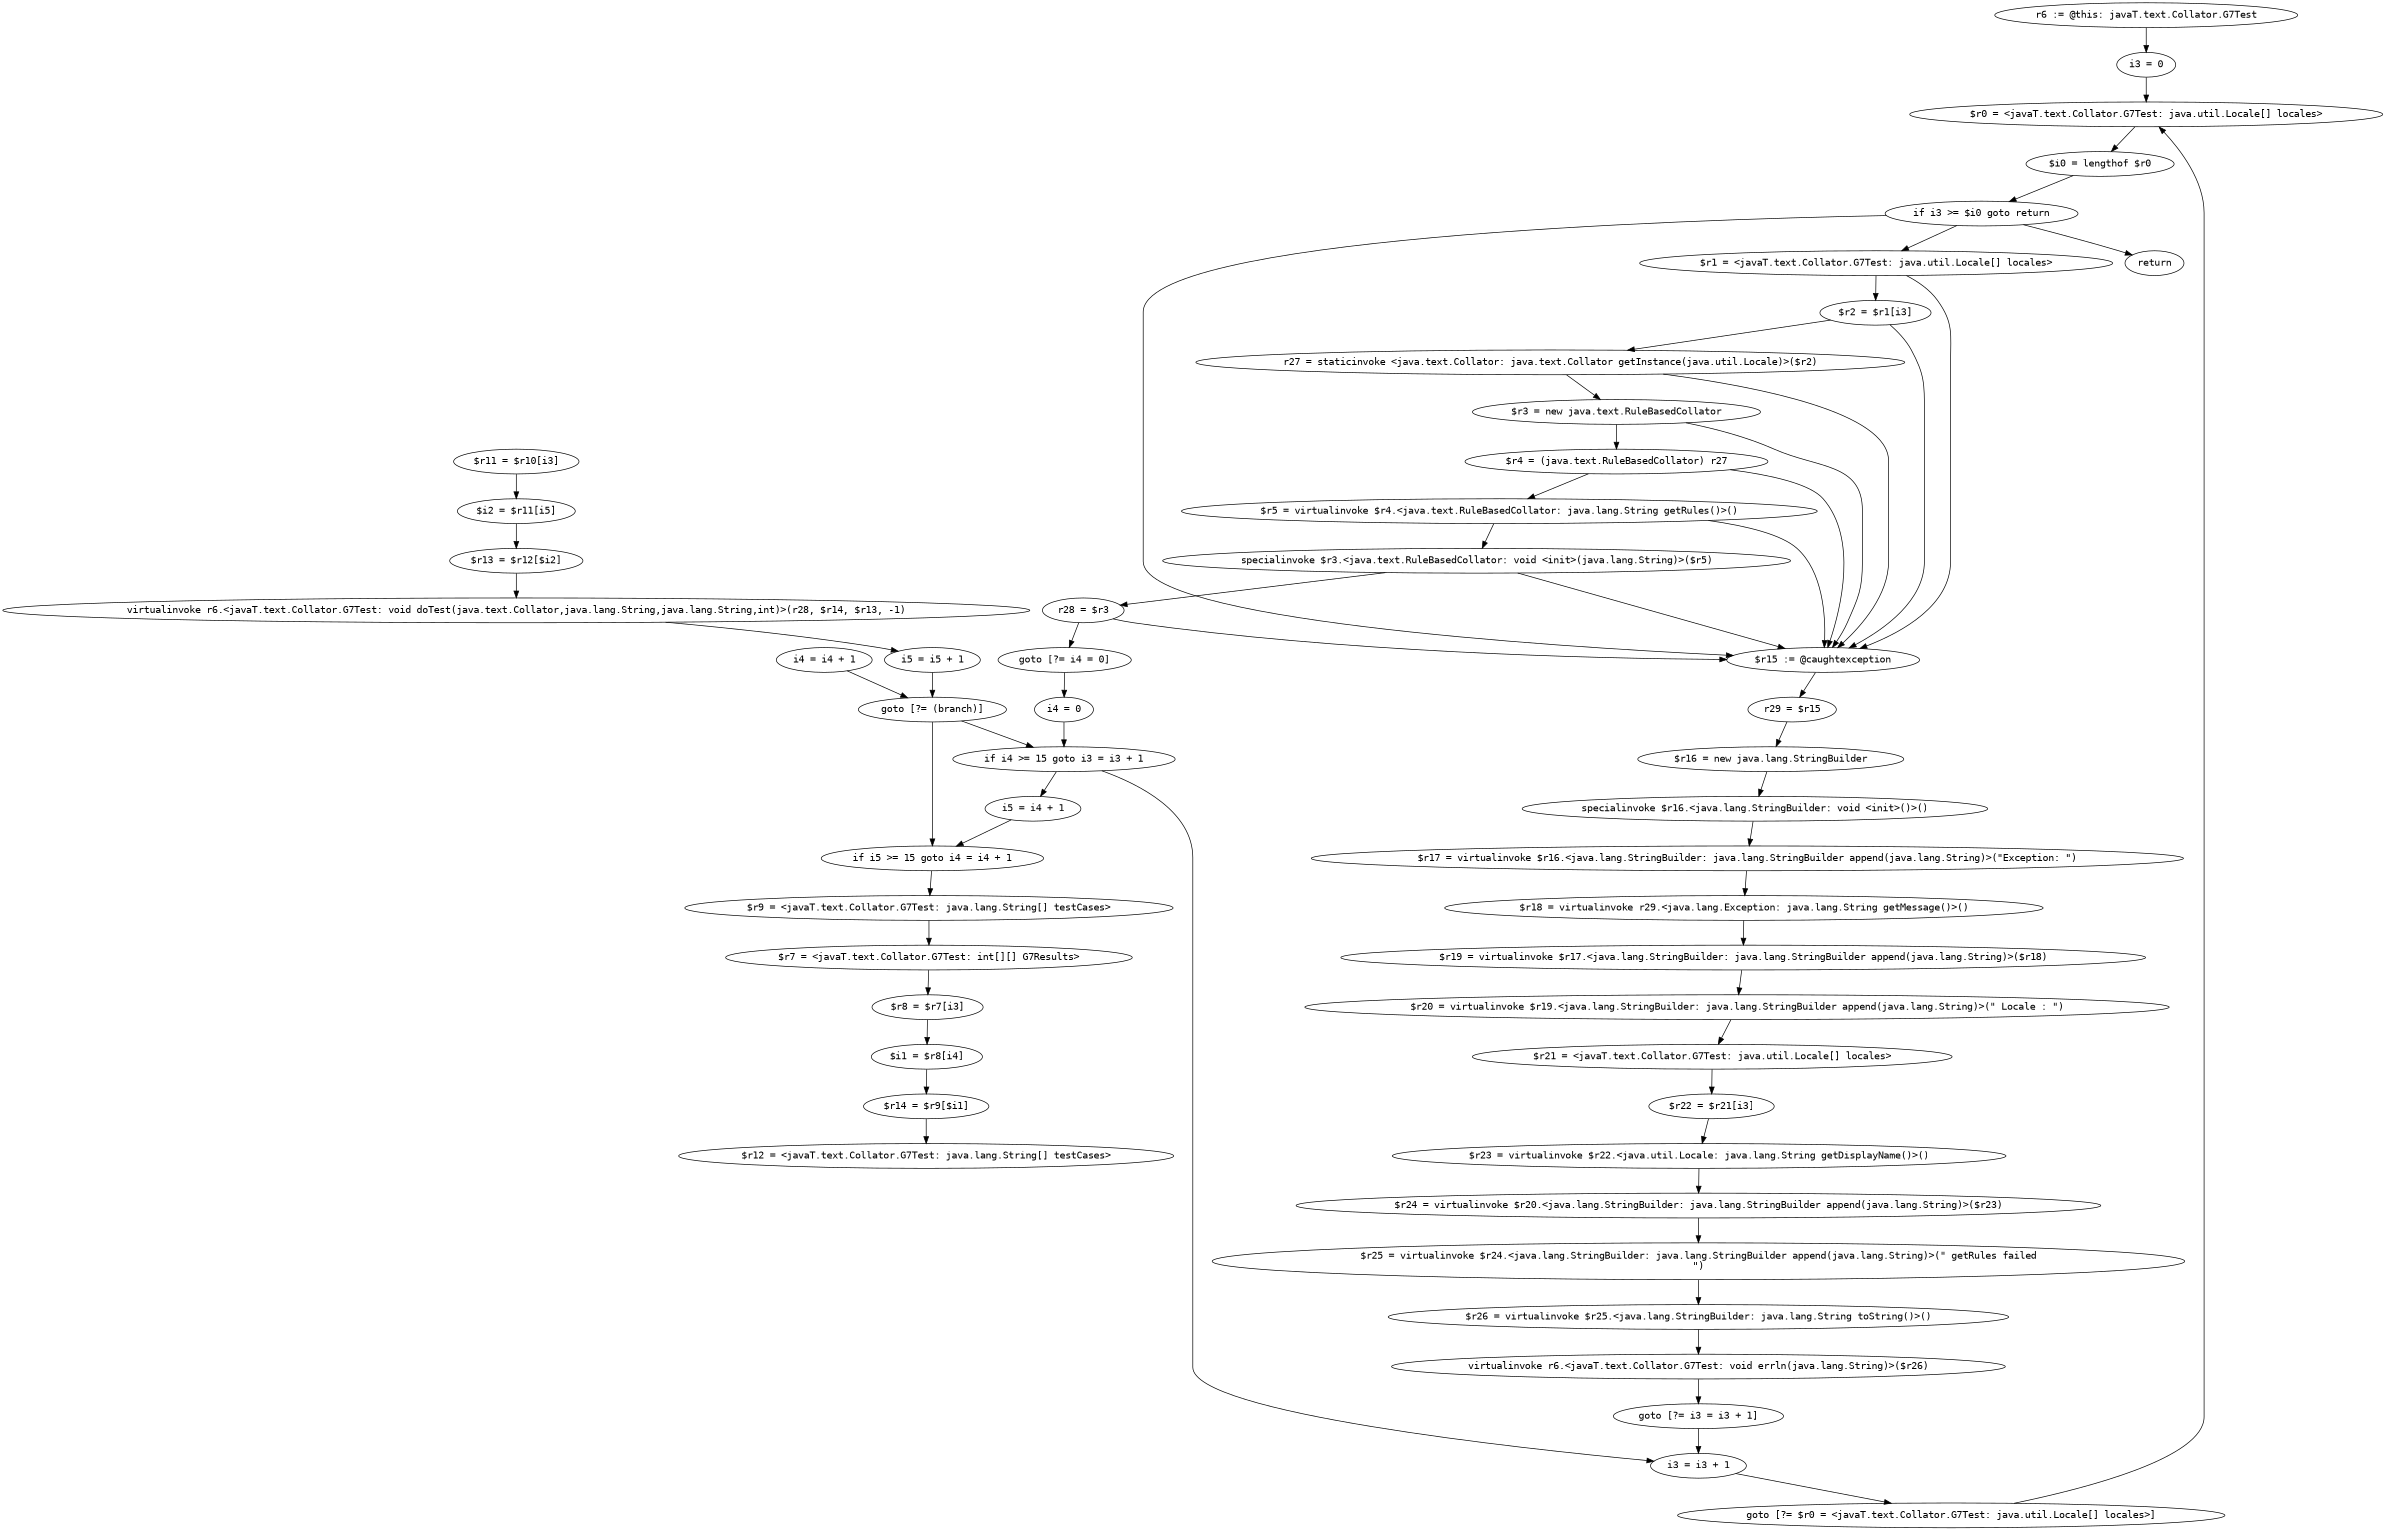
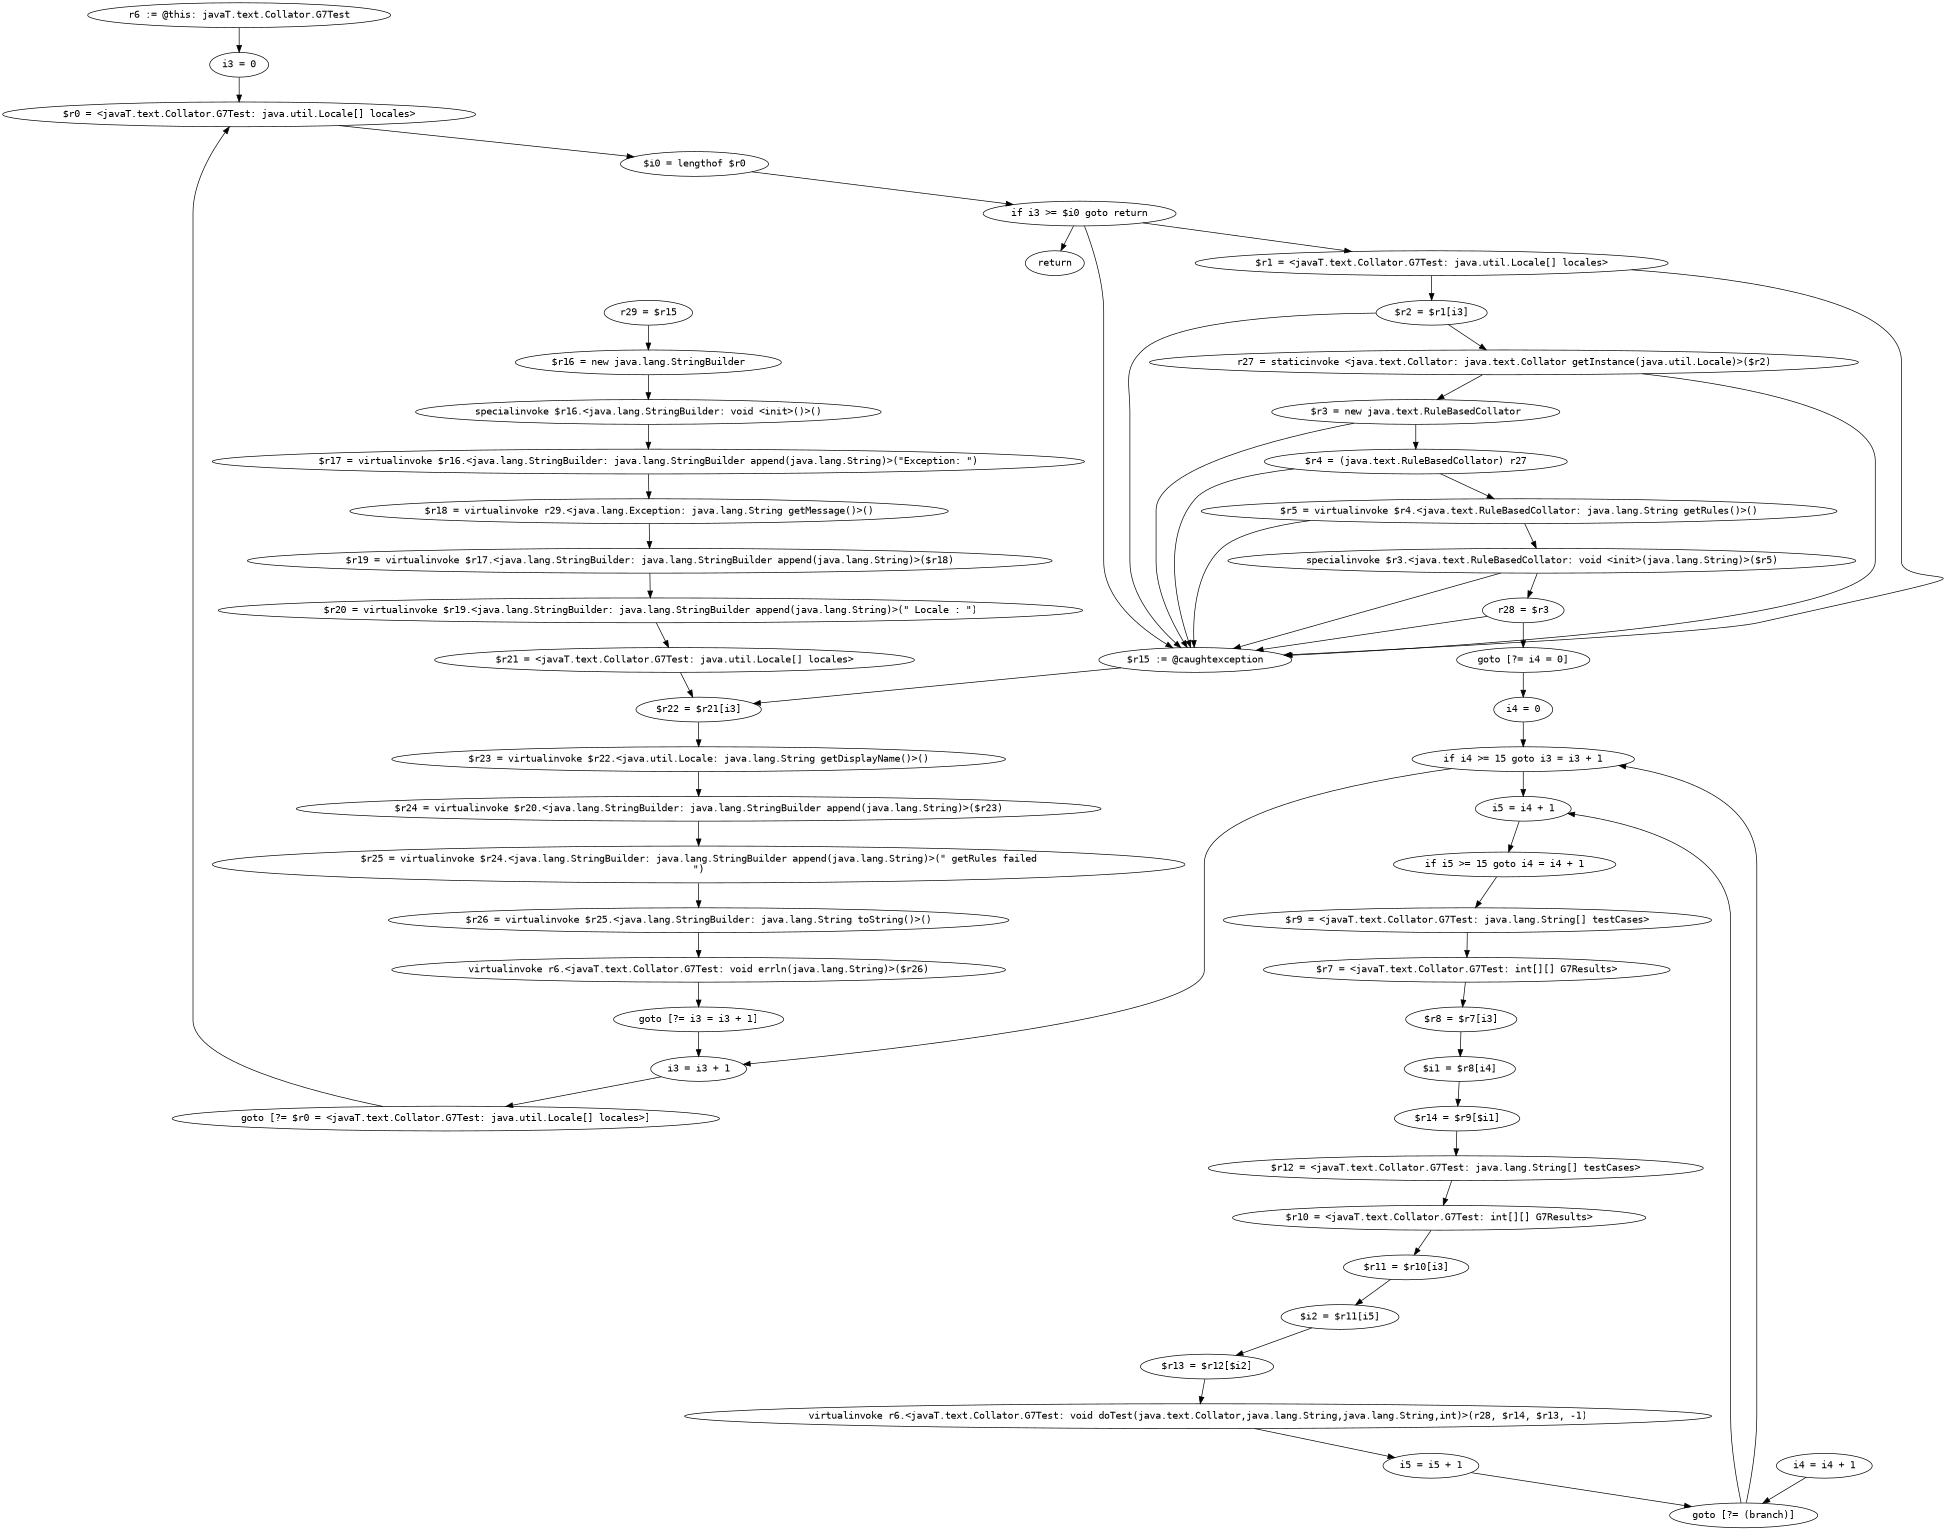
edge "$r15 := @caughtexception" -> "r29 = $r15": now "$r15 := @caughtexception" -> "$r22 = $r21[i3]"
edge "goto [?= (branch)]" -> "if i5 >= 15 goto i4 = i4 + 1": now "goto [?= (branch)]" -> "i5 = i4 + 1"
node "$r10 = <javaT.text.Collator.G7Test: int[][] G7Results>": added
